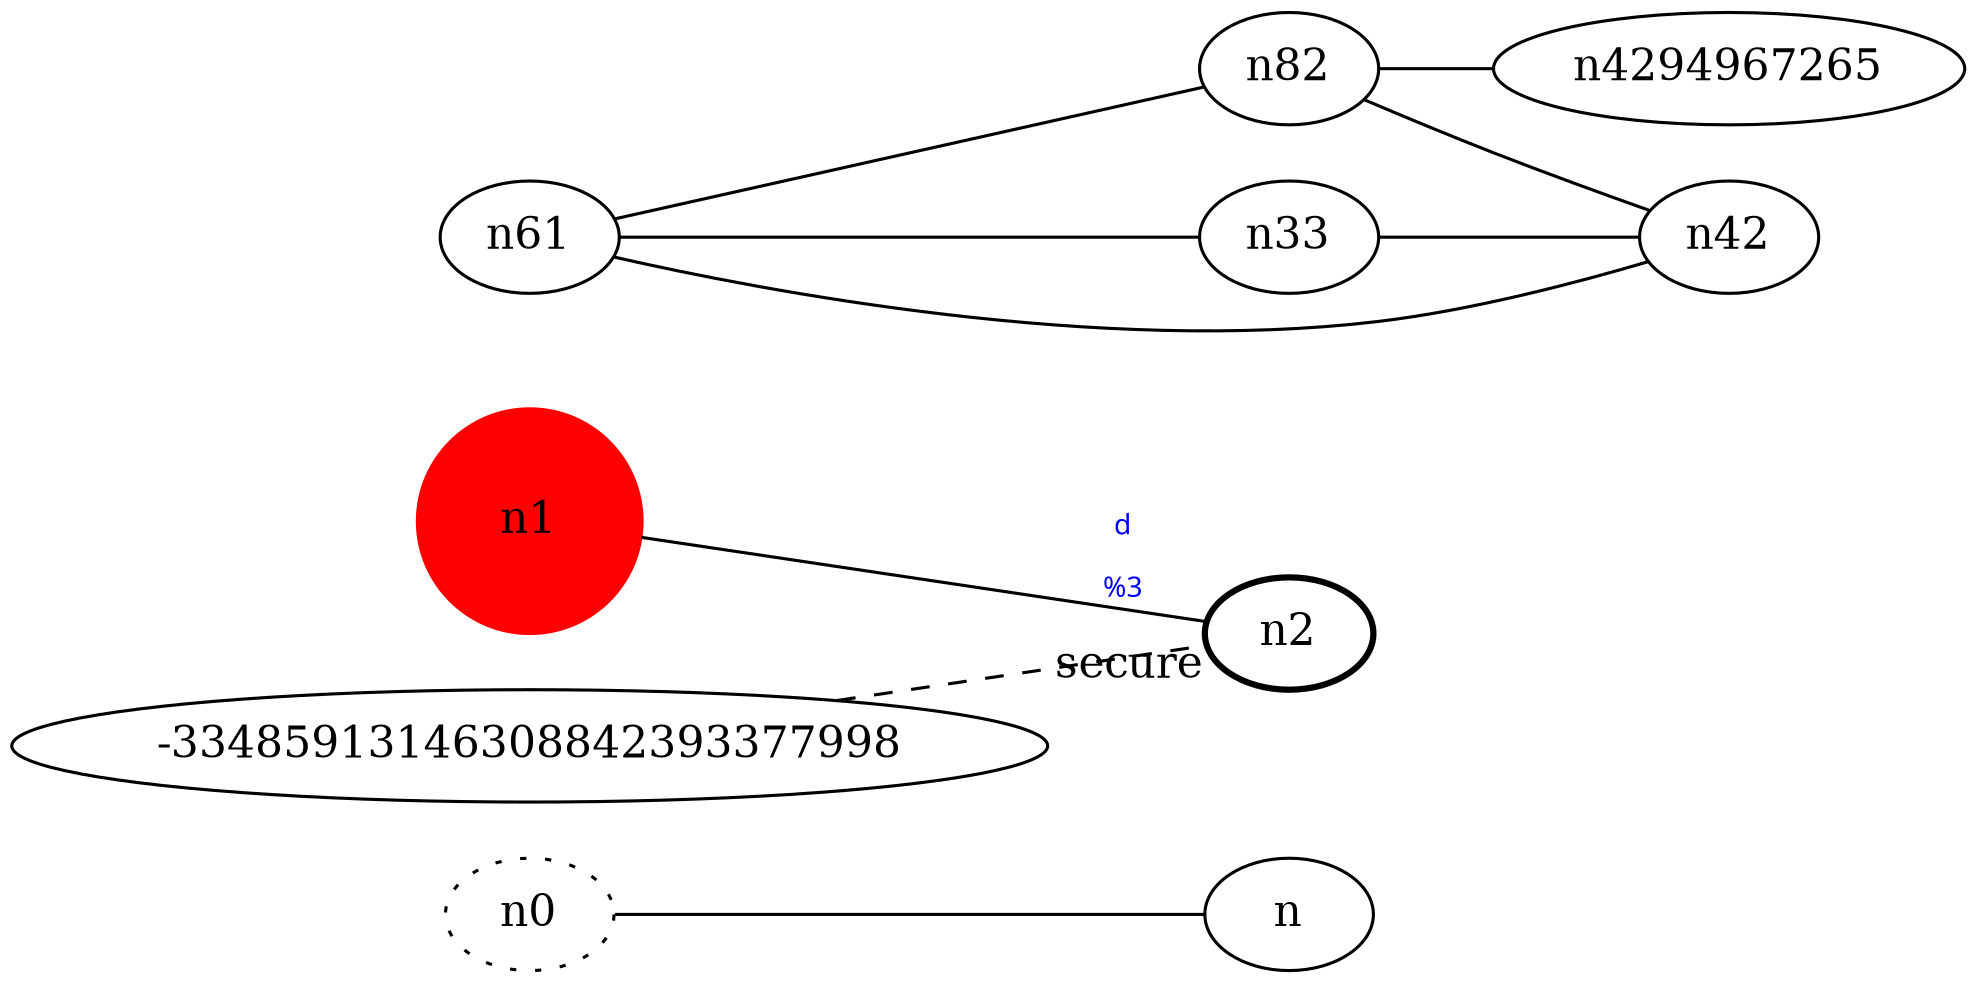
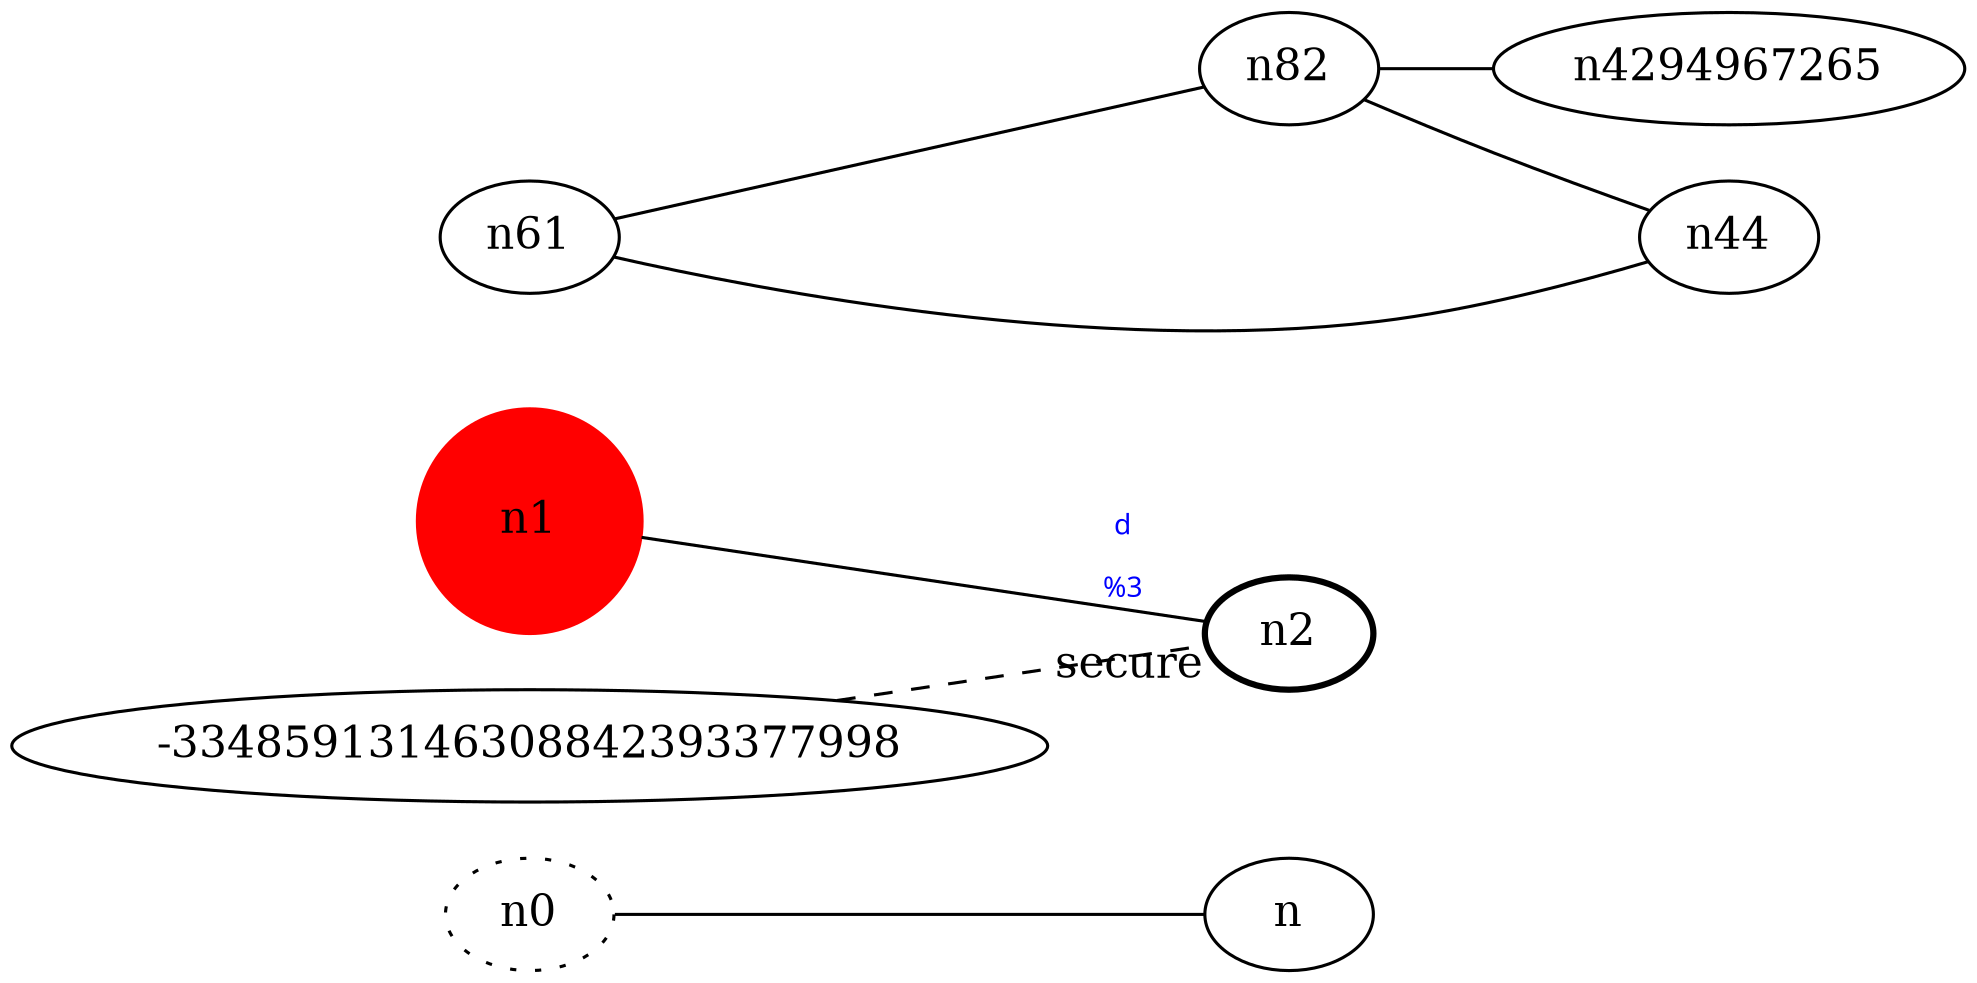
node "n33": removed
node "n42": label "n42" -> "n44"
